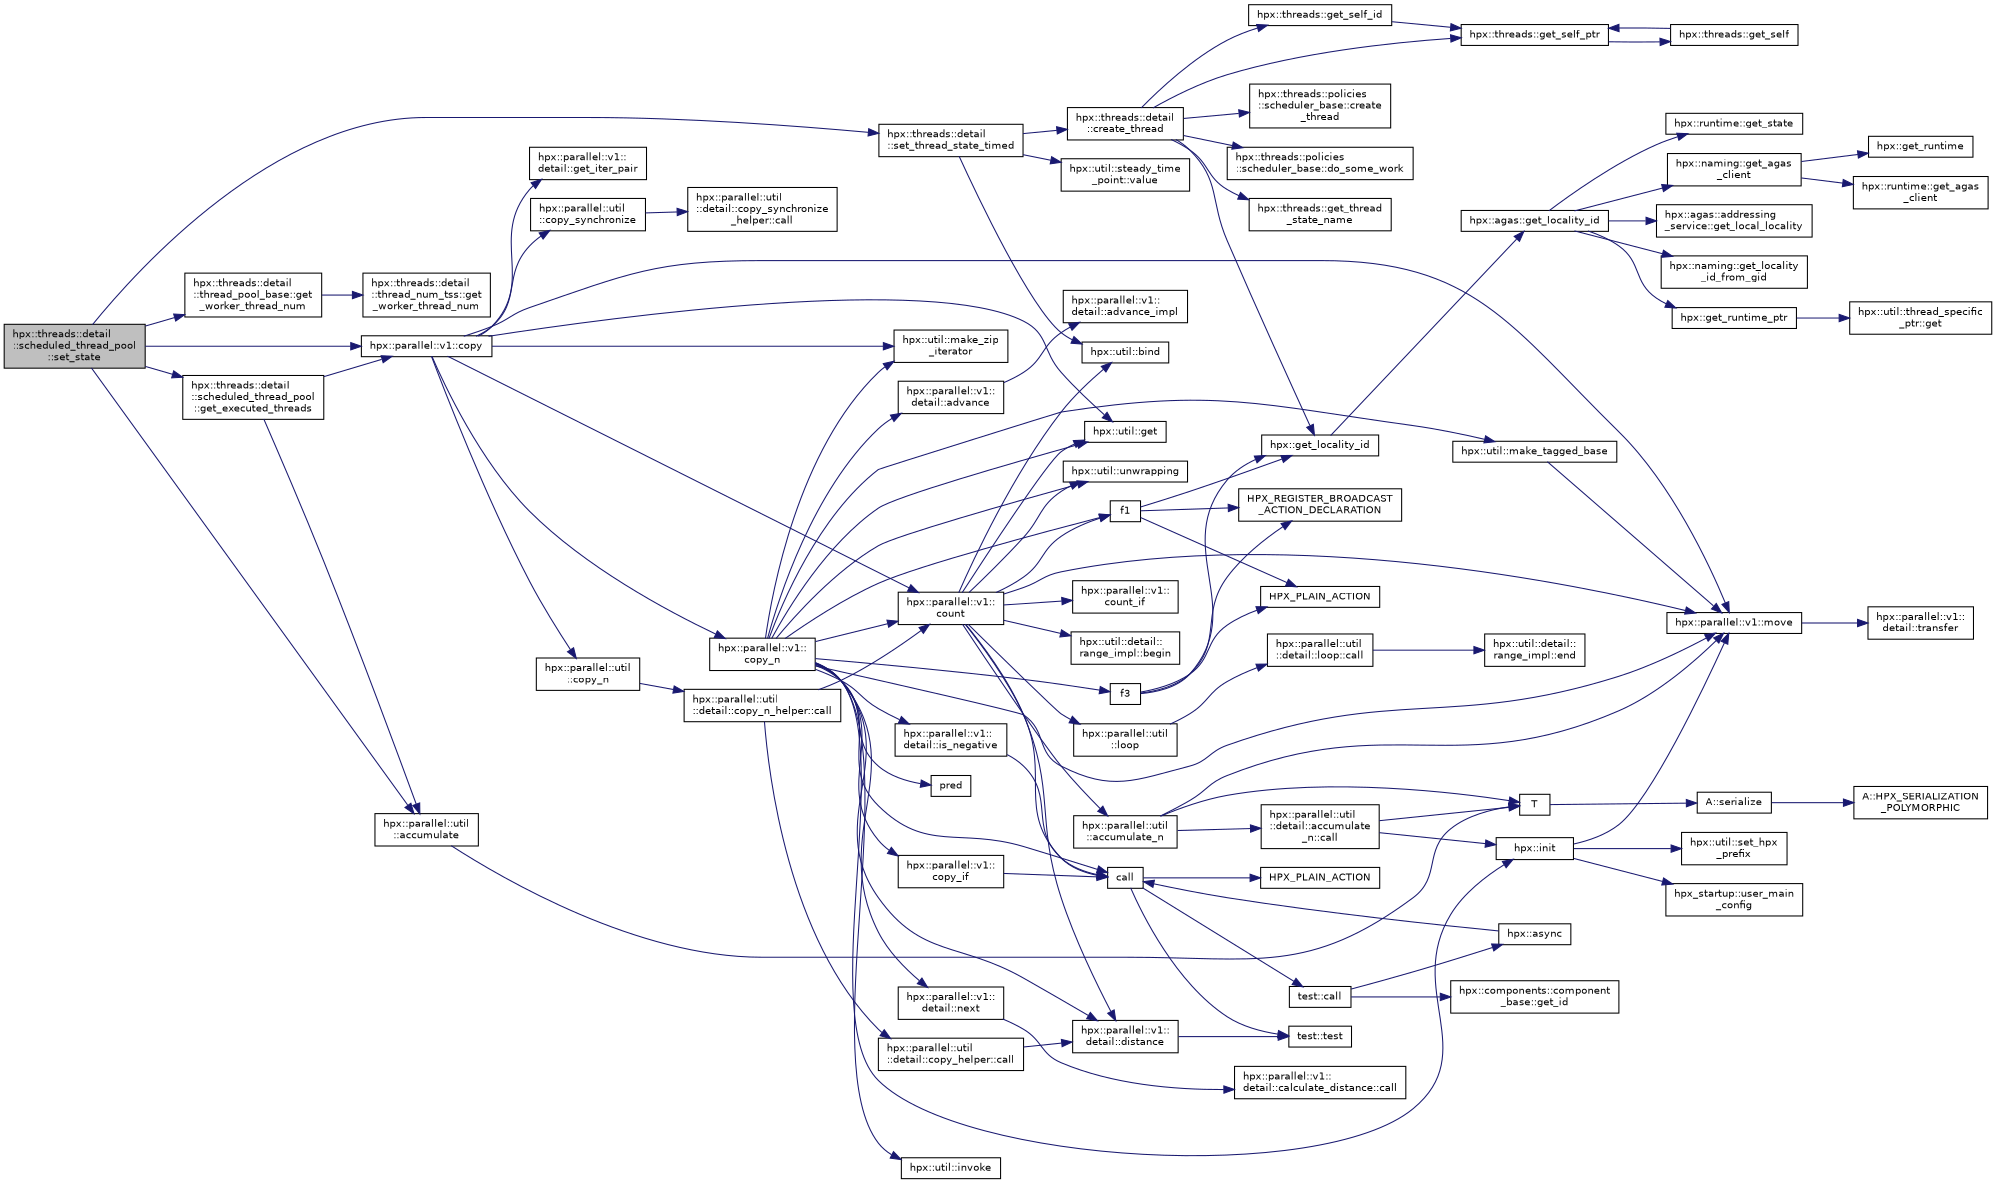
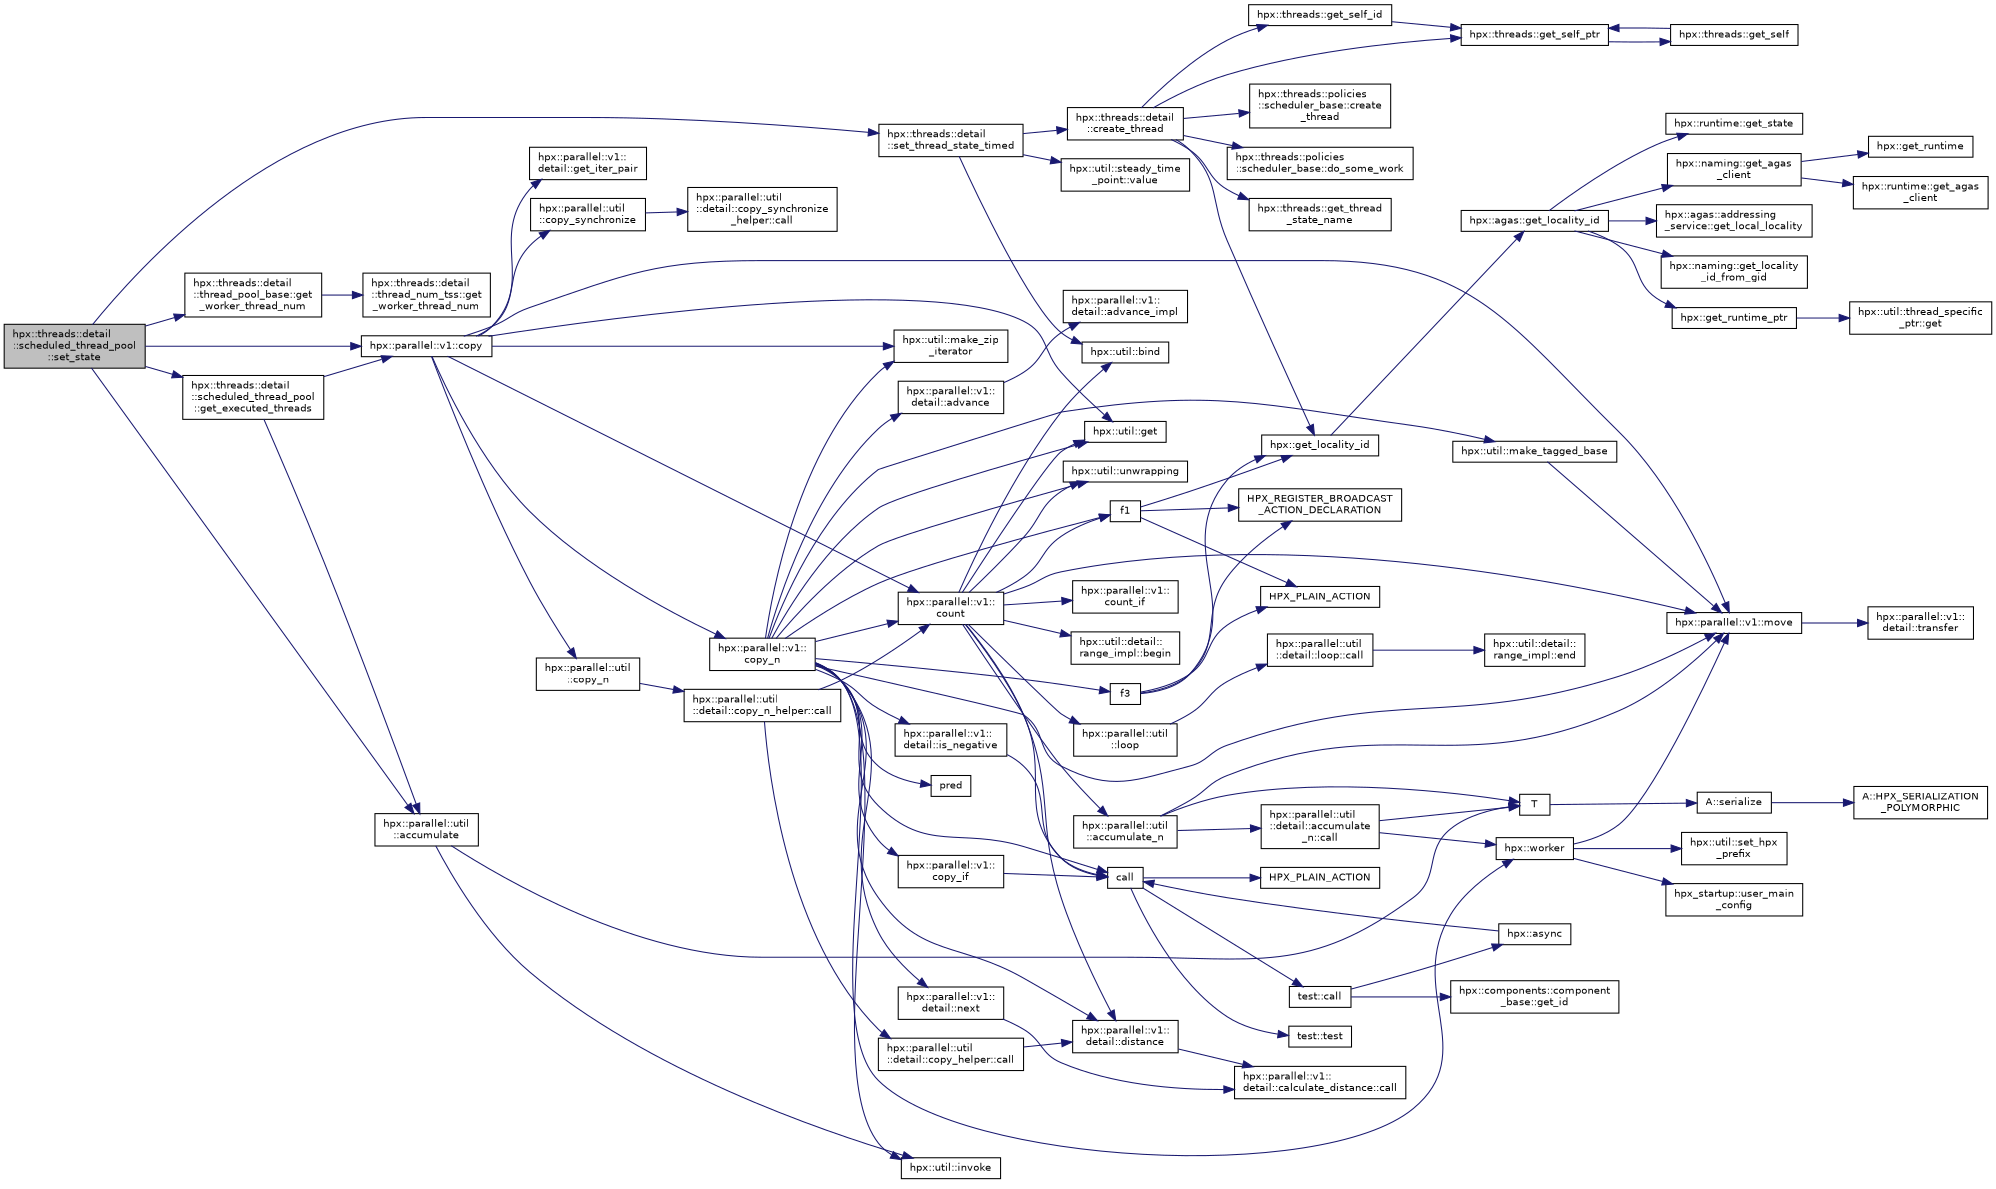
node "hpx::init": label "hpx::init" -> "hpx::worker"
edge "hpx::parallel::v1:: detail::distance" -> "test::test": now "hpx::parallel::v1:: detail::distance" -> "hpx::parallel::v1:: detail::calculate_distance::call"
edge "hpx::parallel::util ::accumulate" -> "hpx::util::invoke": added
